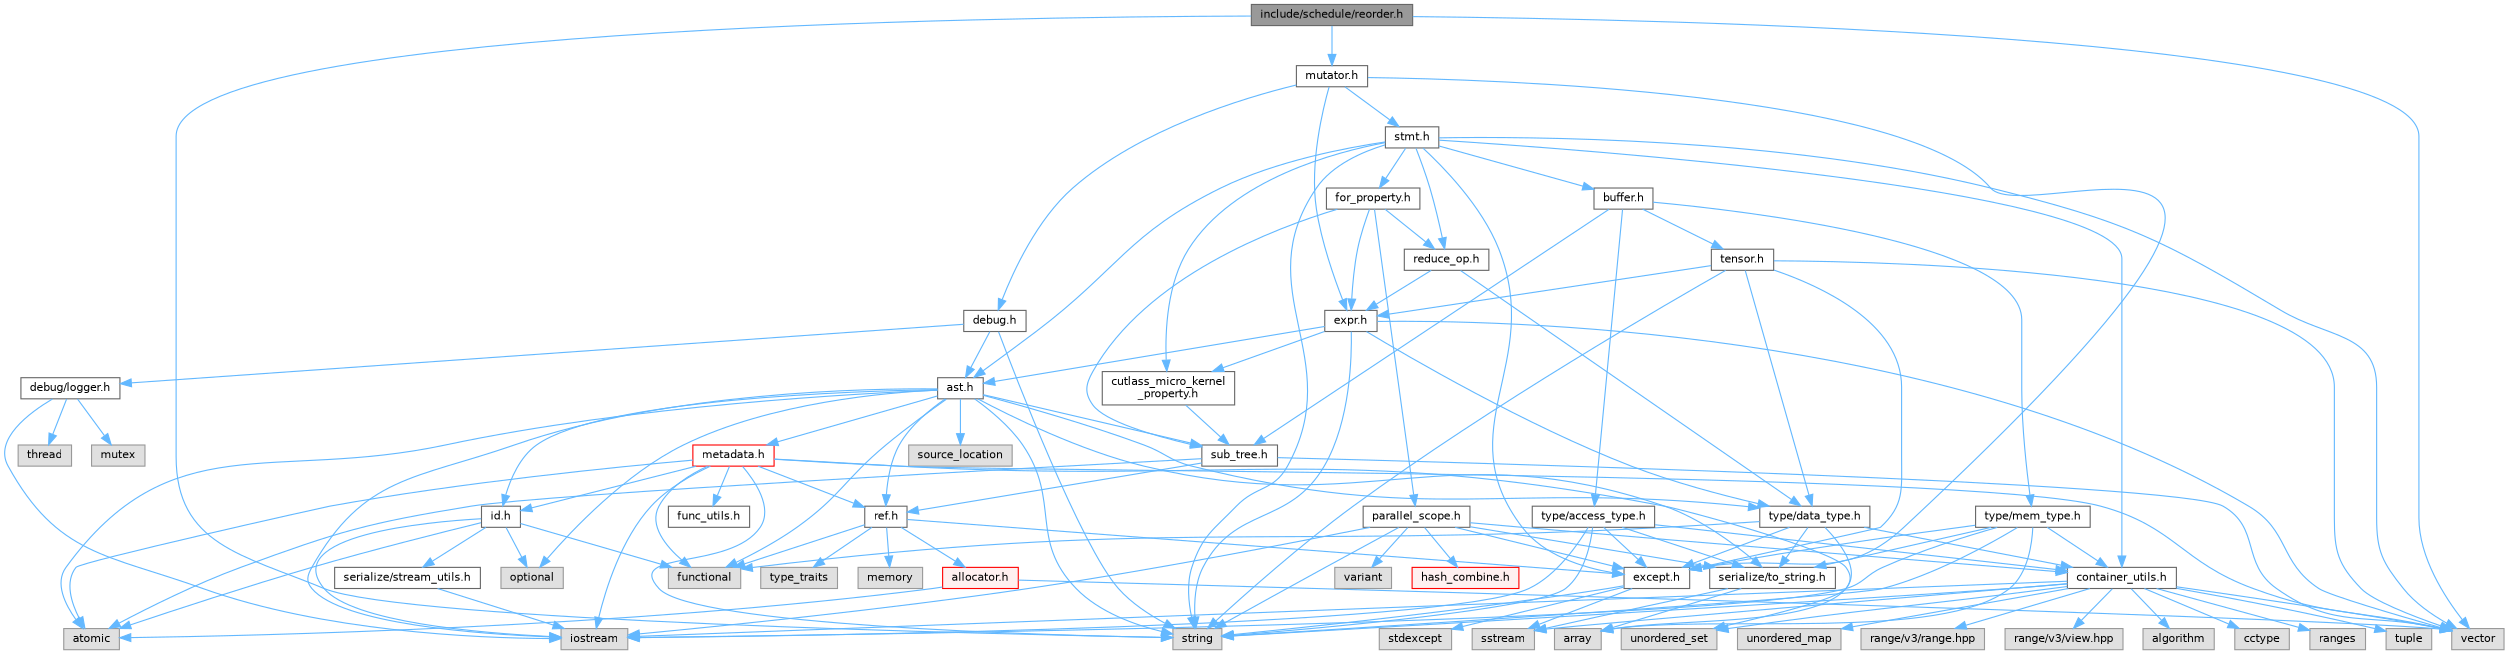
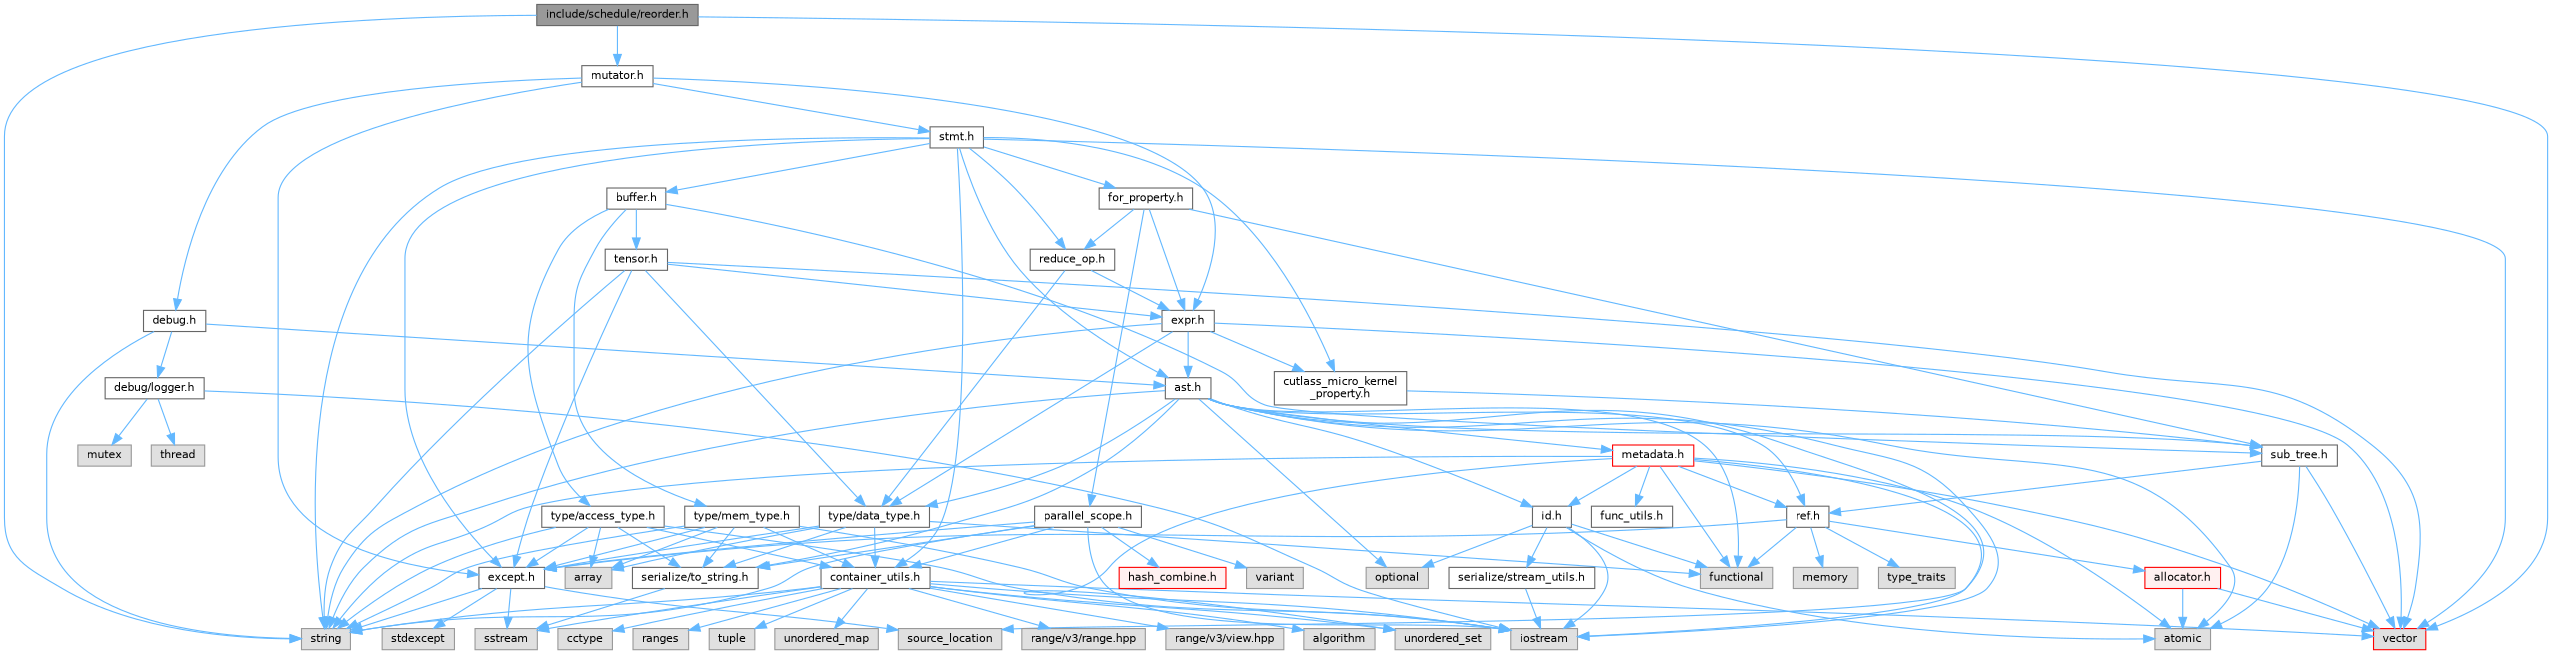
edge "serialize/to_string.h" -> "array": now "type/access_type.h" -> "array"
edge "except.h" -> "source_location": added
node "vector": color grey60 -> red
